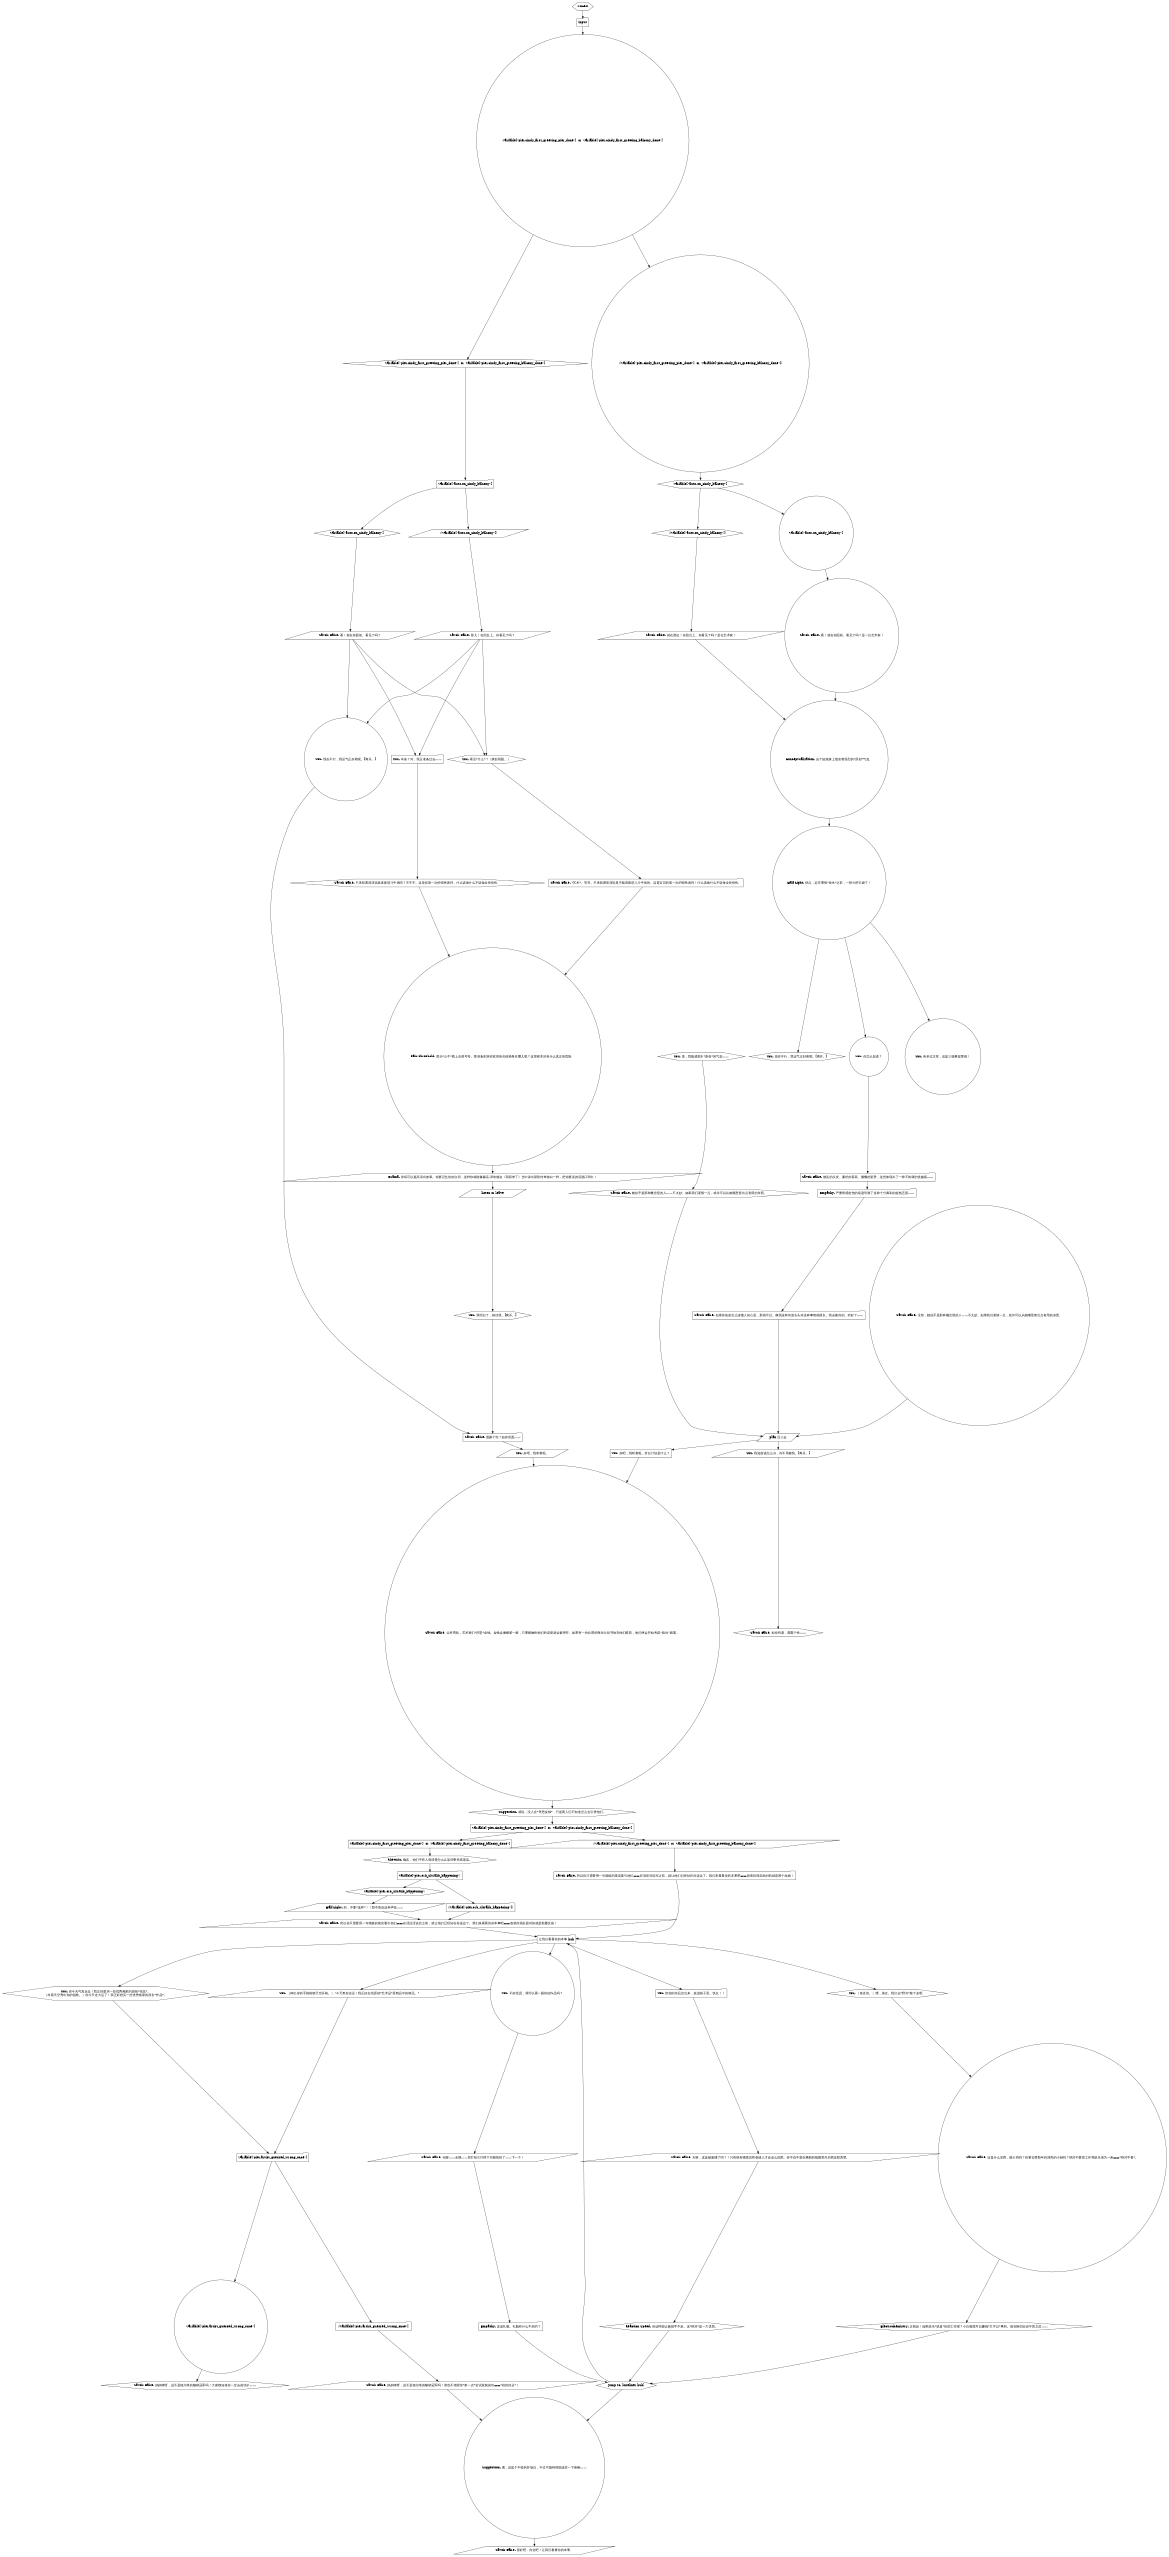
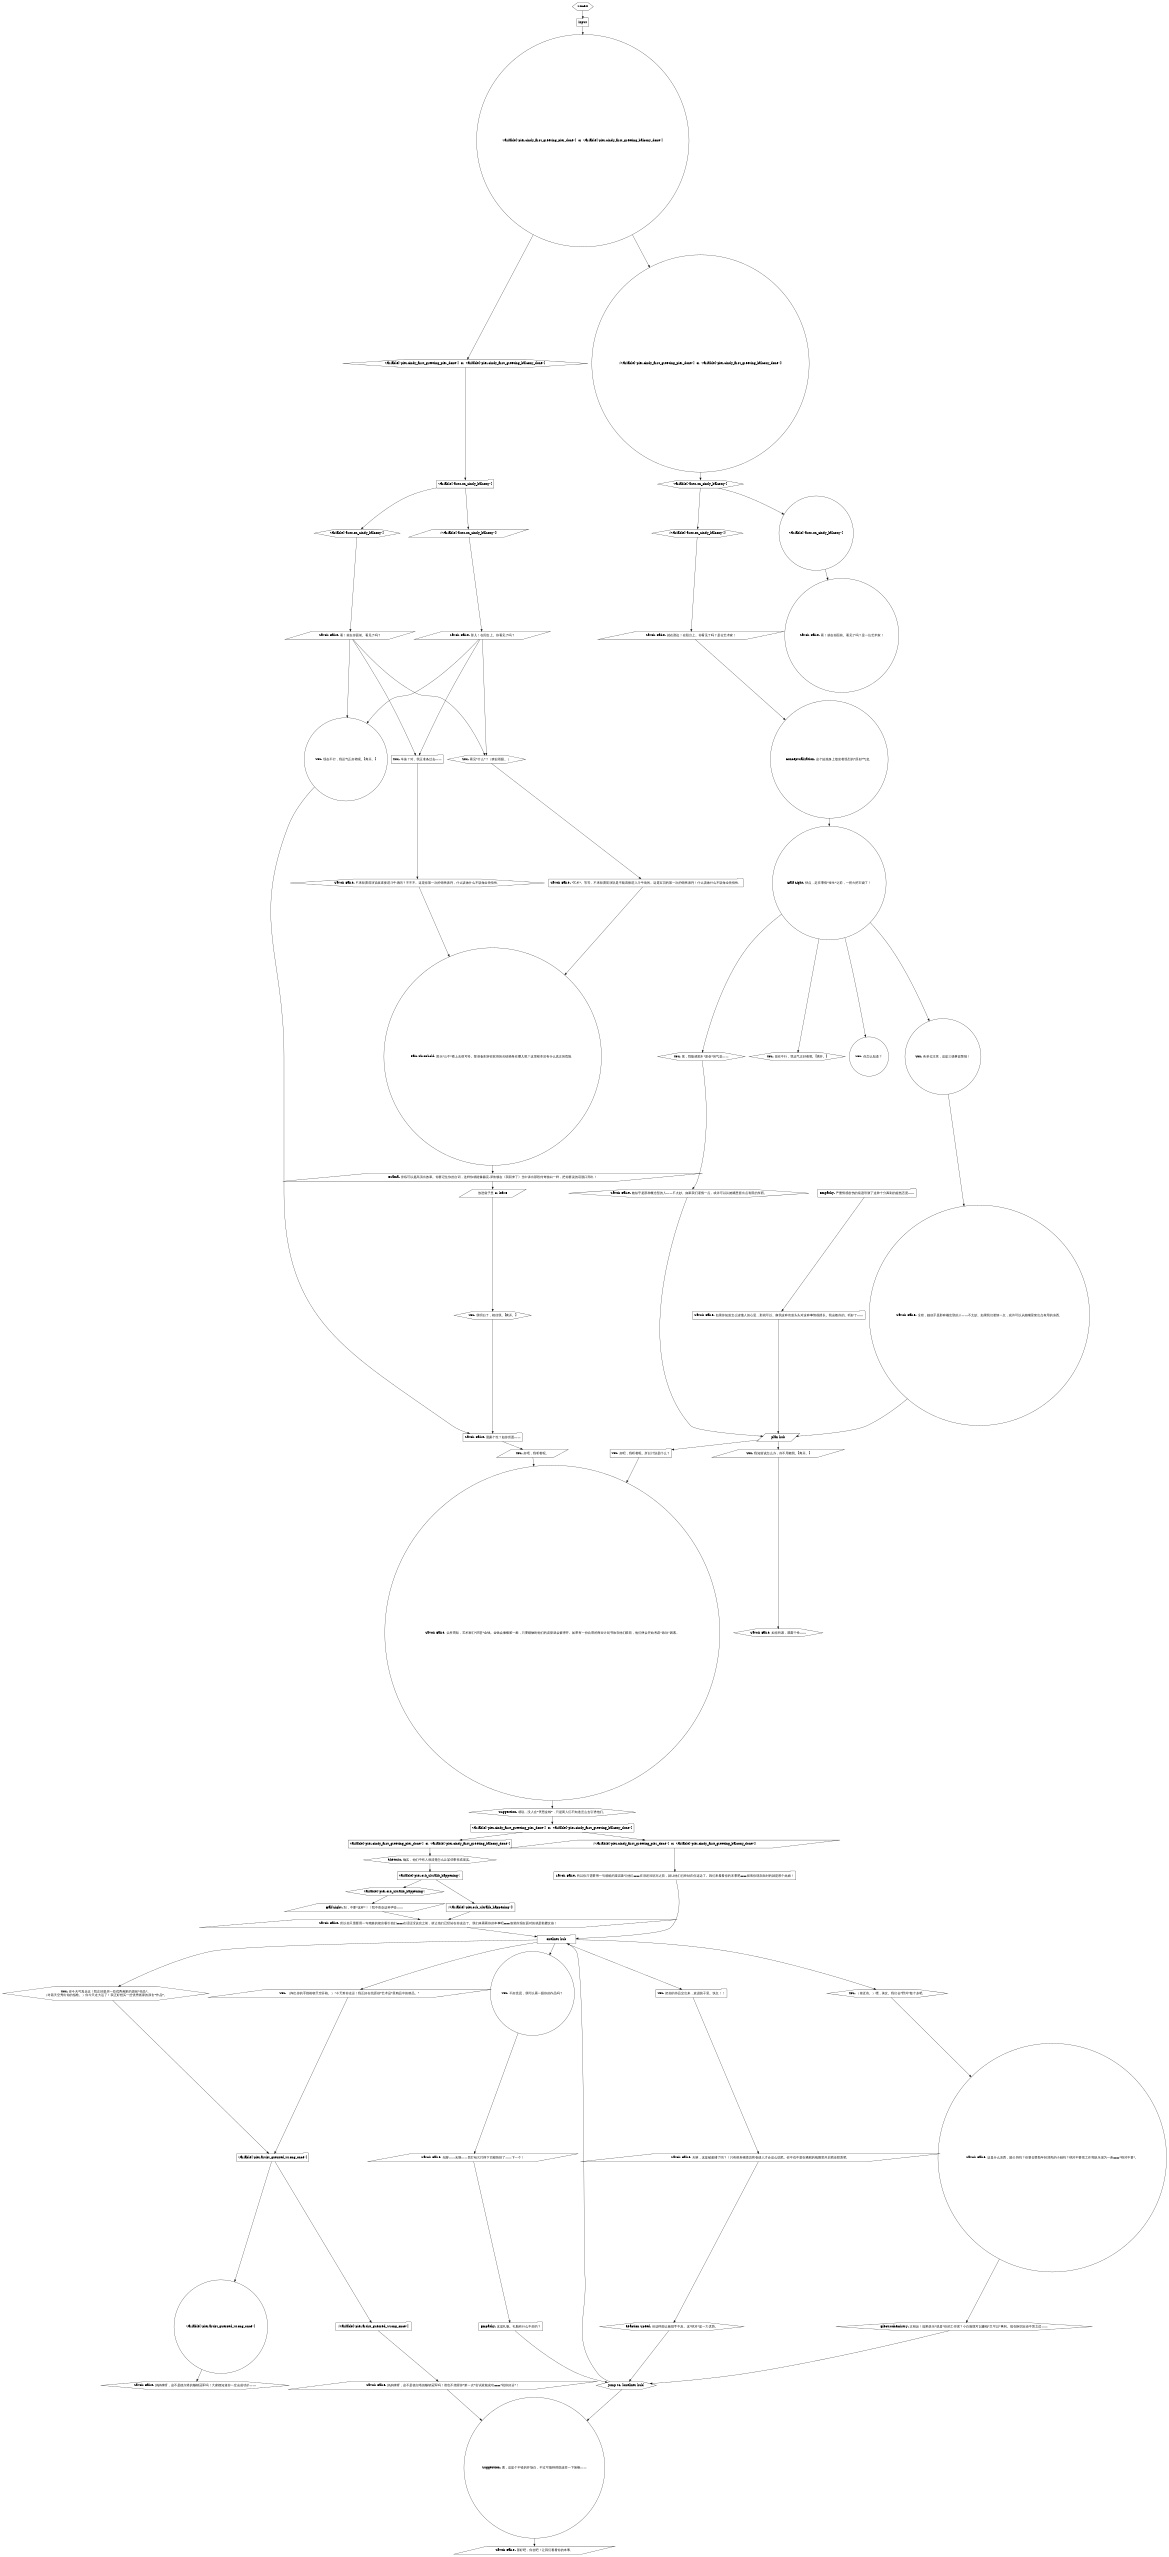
edge "Savoir Faire: 看！就在你面前。看见了吗？是一位艺术家！" -> "Conceptualization: 这个姑娘身上散发着强烈的*原创*气息。": removed
edge "Half Light: 快点，赶在事情*发生*之前，一把火把它烧了！" -> "You: 嗯，我能感觉到*原创*的气息……": added
edge "You: 各单位注意，这是三级事故警报！" -> "Savoir Faire: 没错，她似乎是那种概念型的人……不太妙。如果我们谨慎一点，或许可以从她嘴里套出点有用的东西。": added
node "Savoir Faire: 散乱的头发、廉价的着装、慵懒的姿势，这些体现出了一种不协调的优越感……": removed
node "listen or leave": label "listen or leave" -> "放进袋子里 or leave"
node "plan 没人会": label "plan 没人会" -> "plan hub"
node "让我们看看你的本事 hub": label "让我们看看你的本事 hub" -> "oneliner hub"
